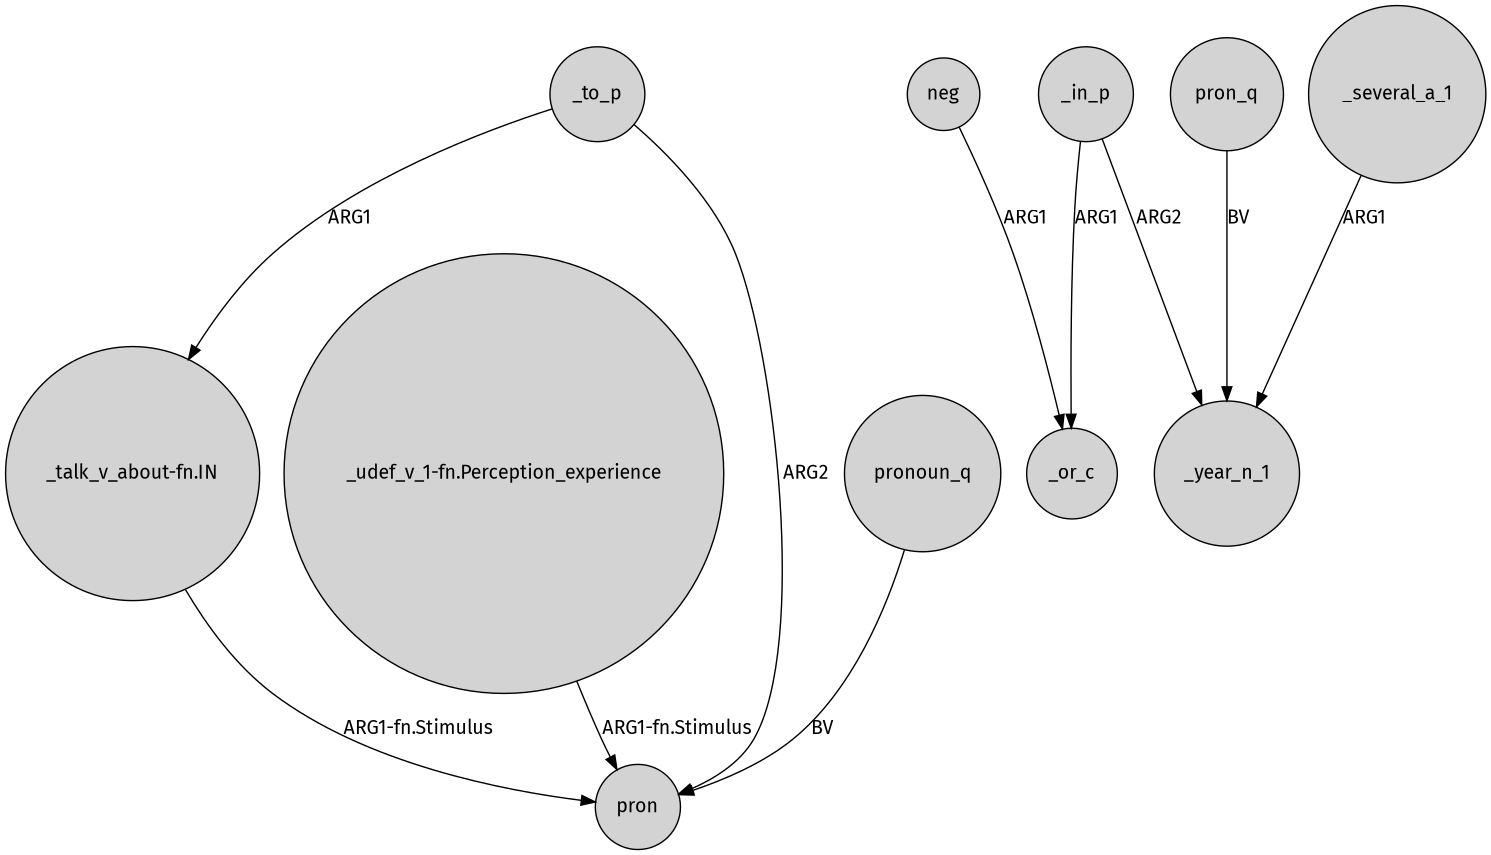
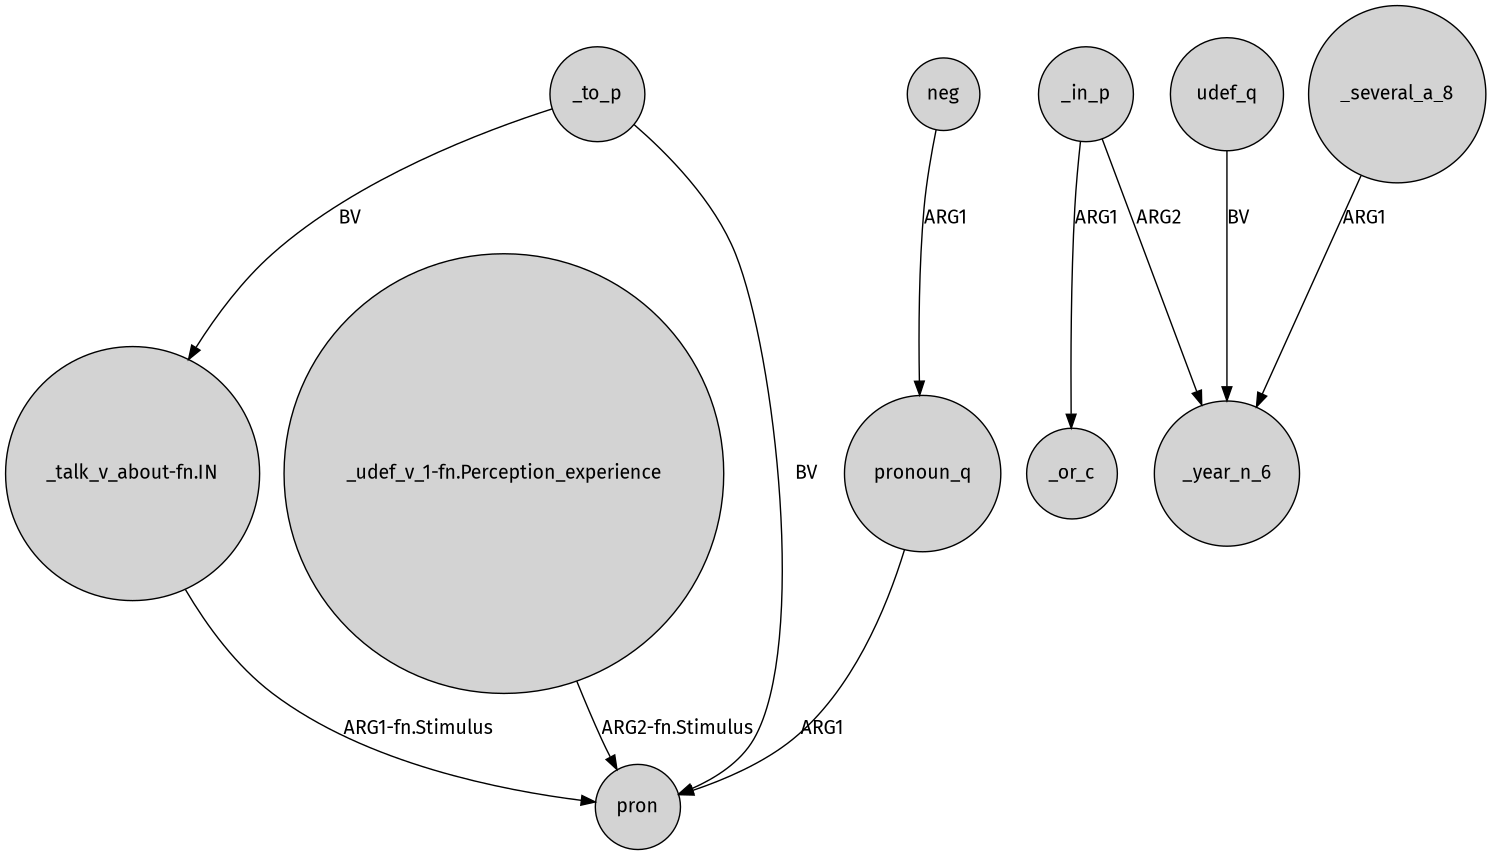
node "pron_q": label "pron_q" -> "udef_q"
node "_several_a_1": label "_several_a_1" -> "_several_a_8"
edge "_to_p" -> "_talk_v_about-fn.IN": label "ARG1" -> "BV"
edge "neg" -> "_or_c": now "neg" -> "pronoun_q"
edge "_to_p" -> "pron": label "ARG2" -> "BV"
node "_year_n_1": label "_year_n_1" -> "_year_n_6"
edge "_udef_v_1-fn.Perception_experience" -> "pron": label "ARG1-fn.Stimulus" -> "ARG2-fn.Stimulus"
edge "pronoun_q" -> "pron": label "BV" -> "ARG1"
